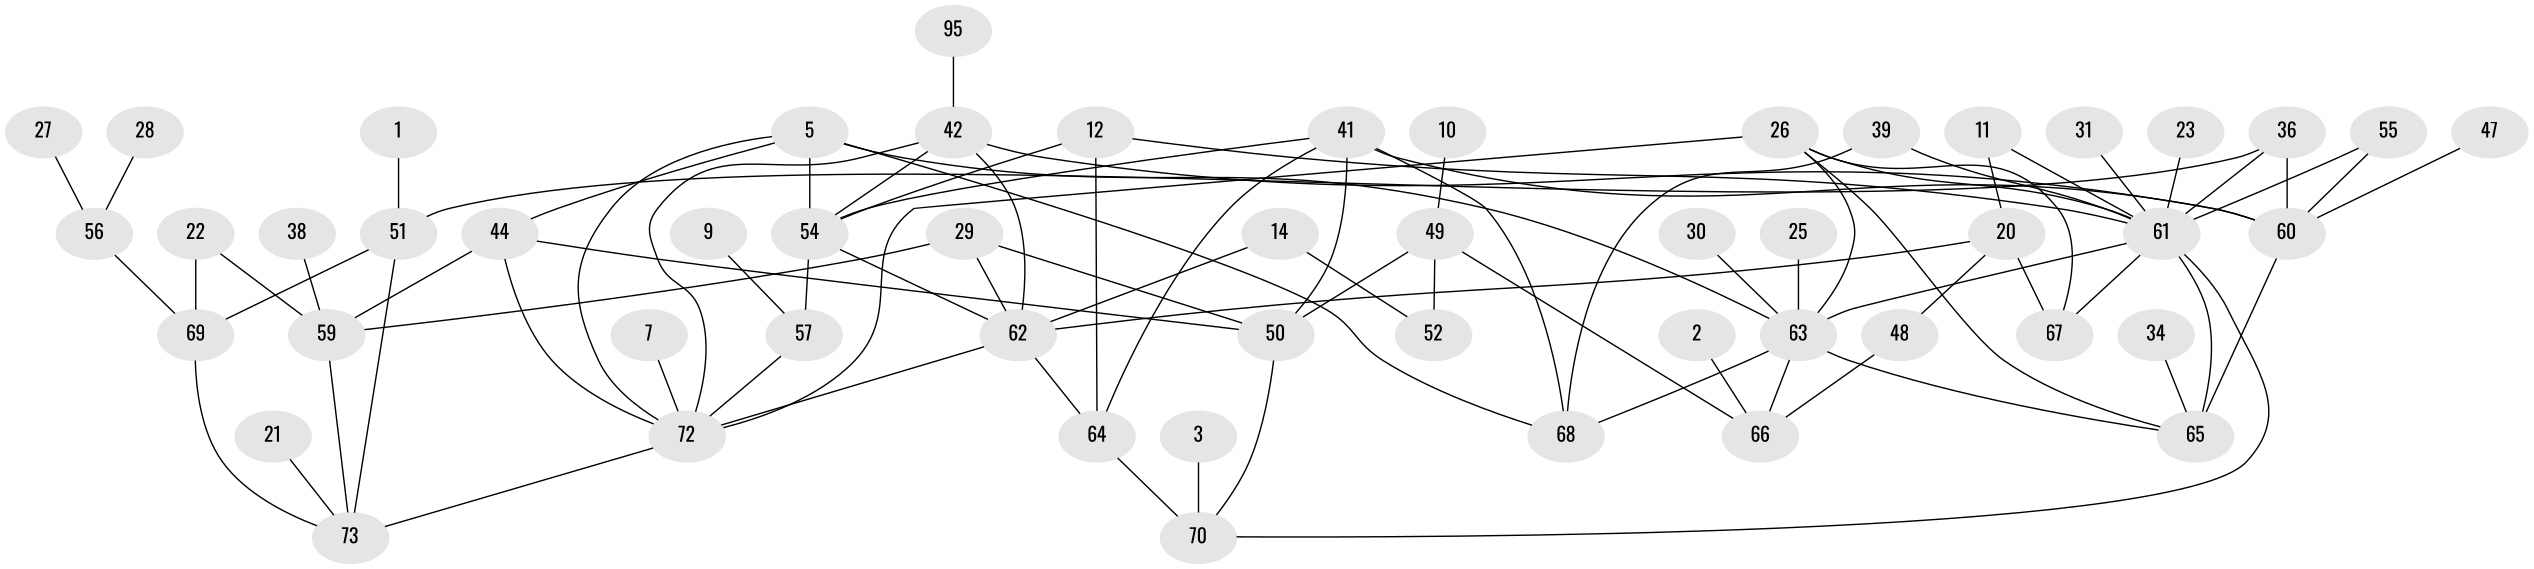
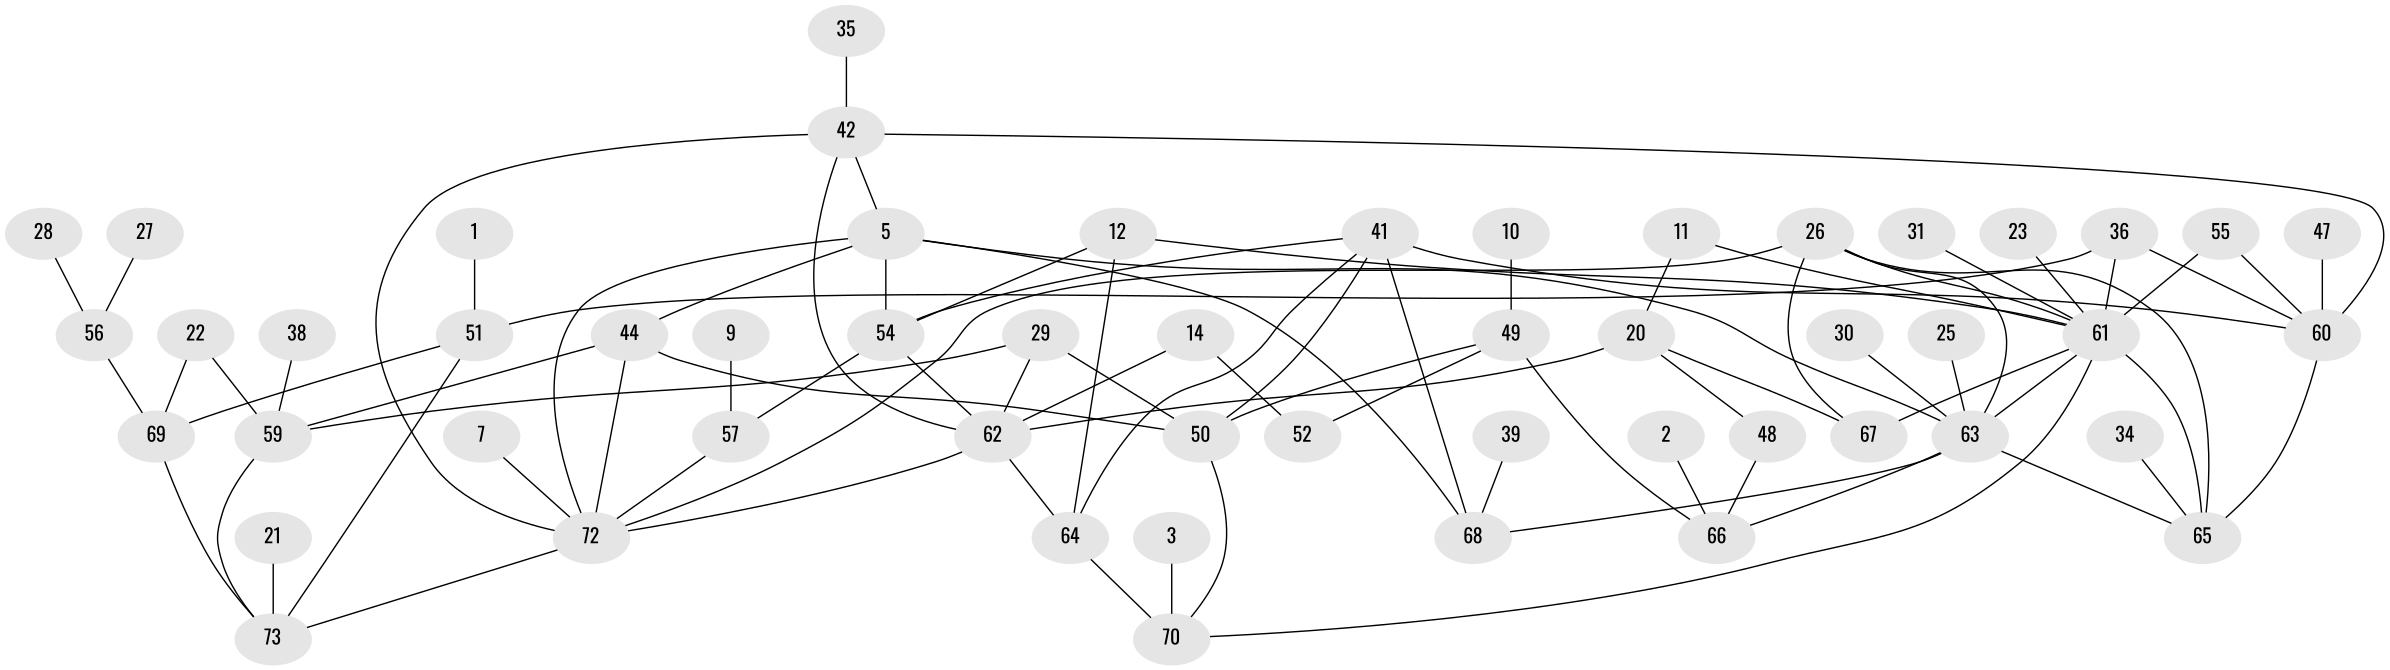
node "95": label "95" -> "35"
edge "39" -- "61": removed
edge "42" -- "54": now "42" -- "5"
